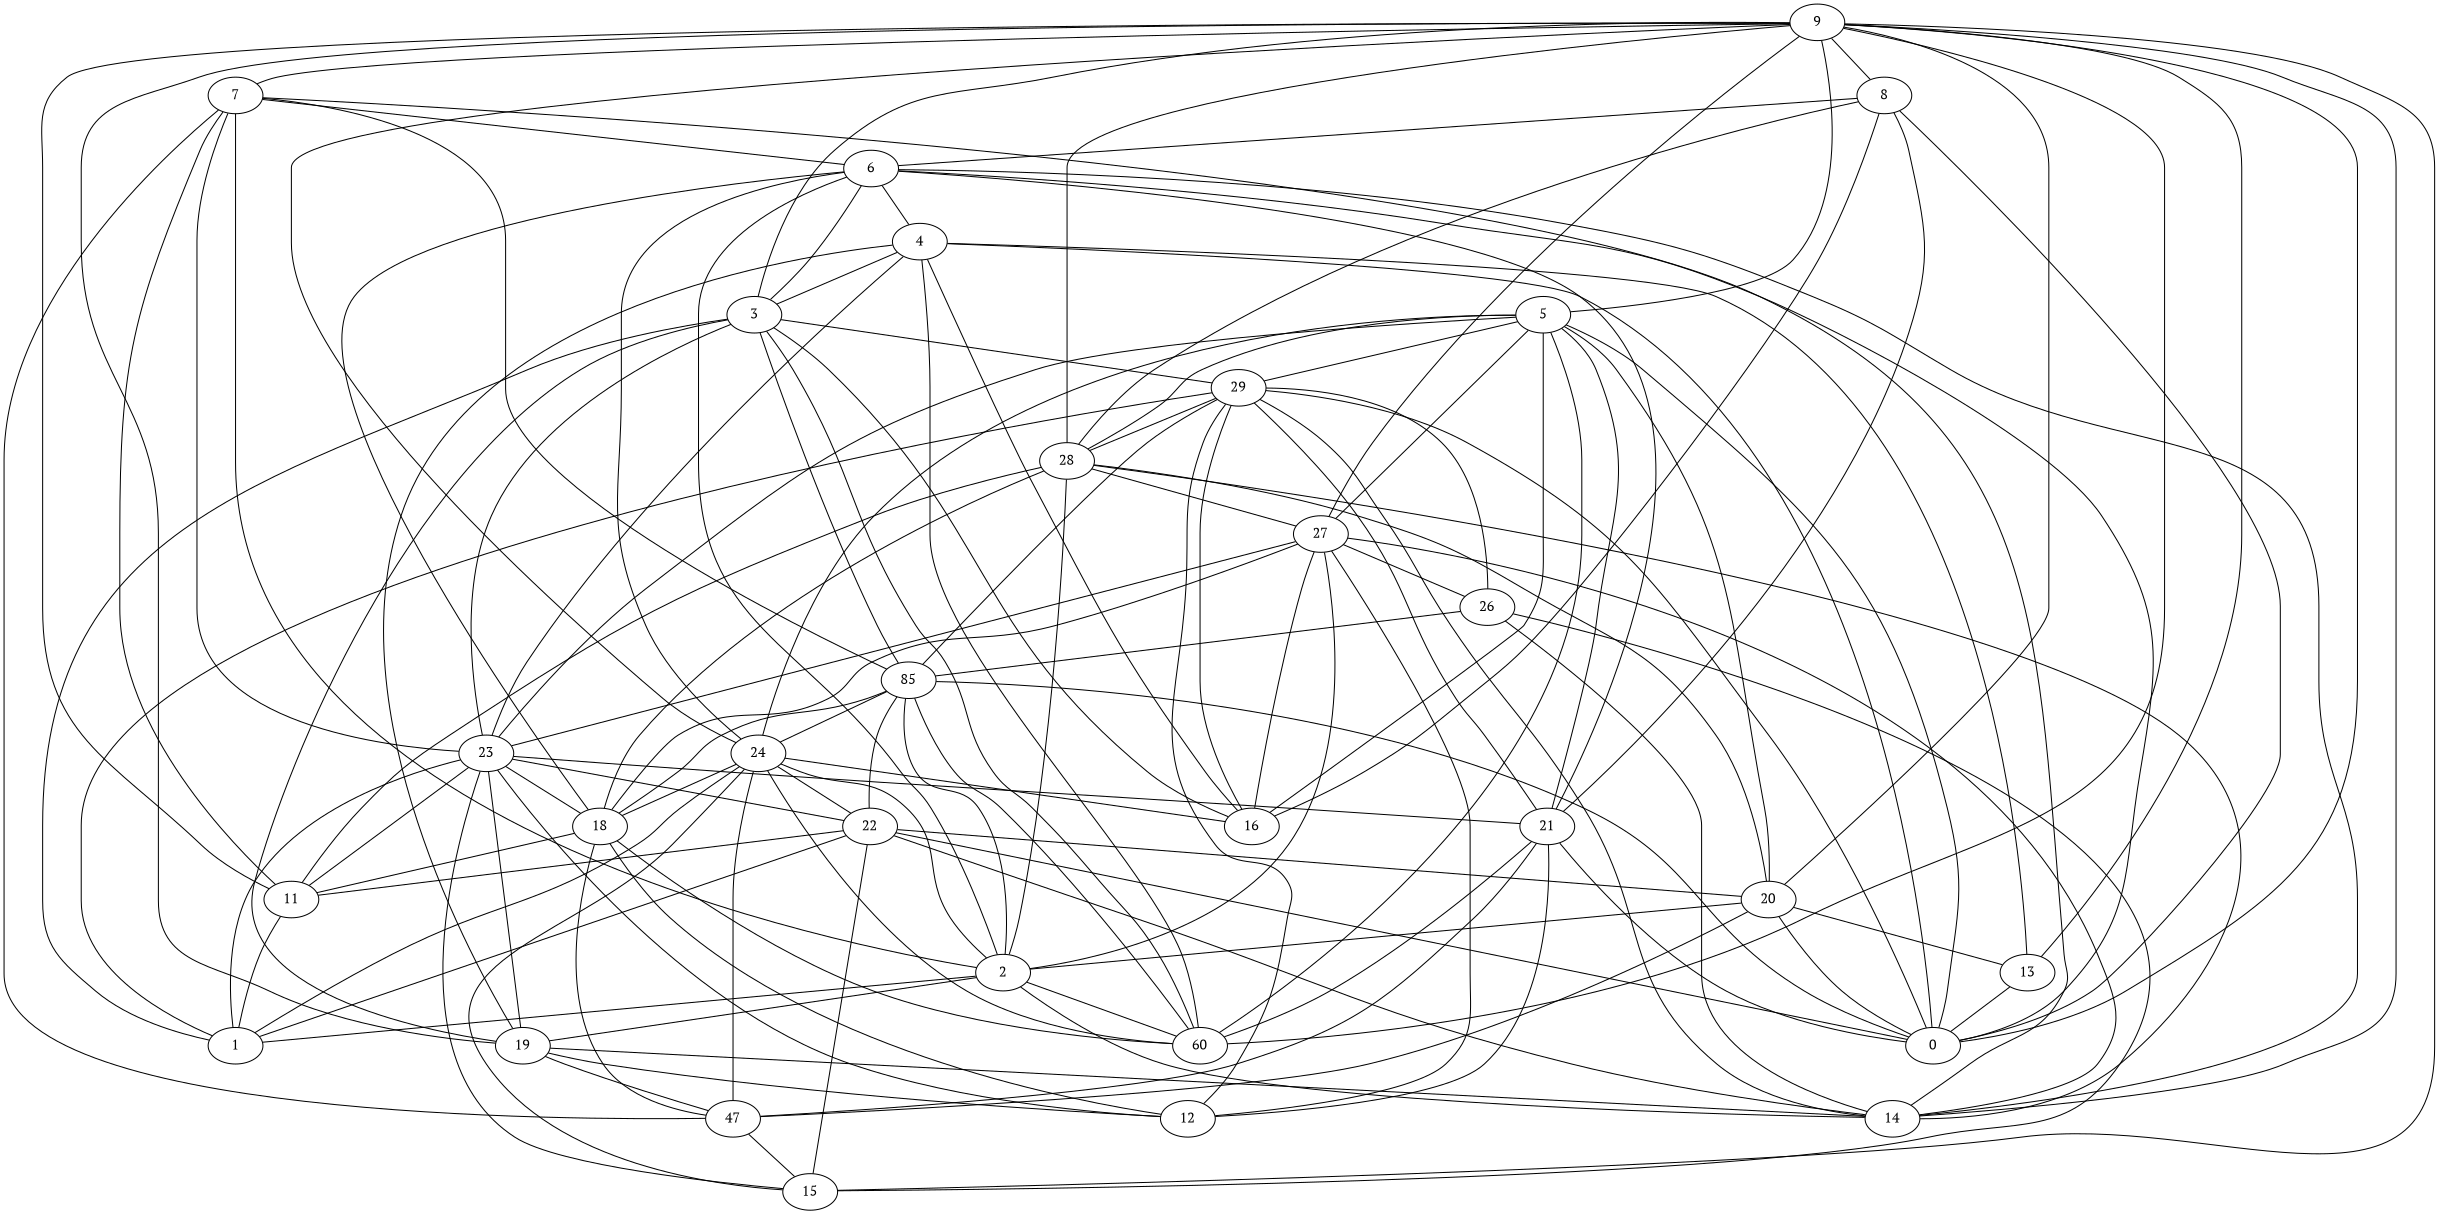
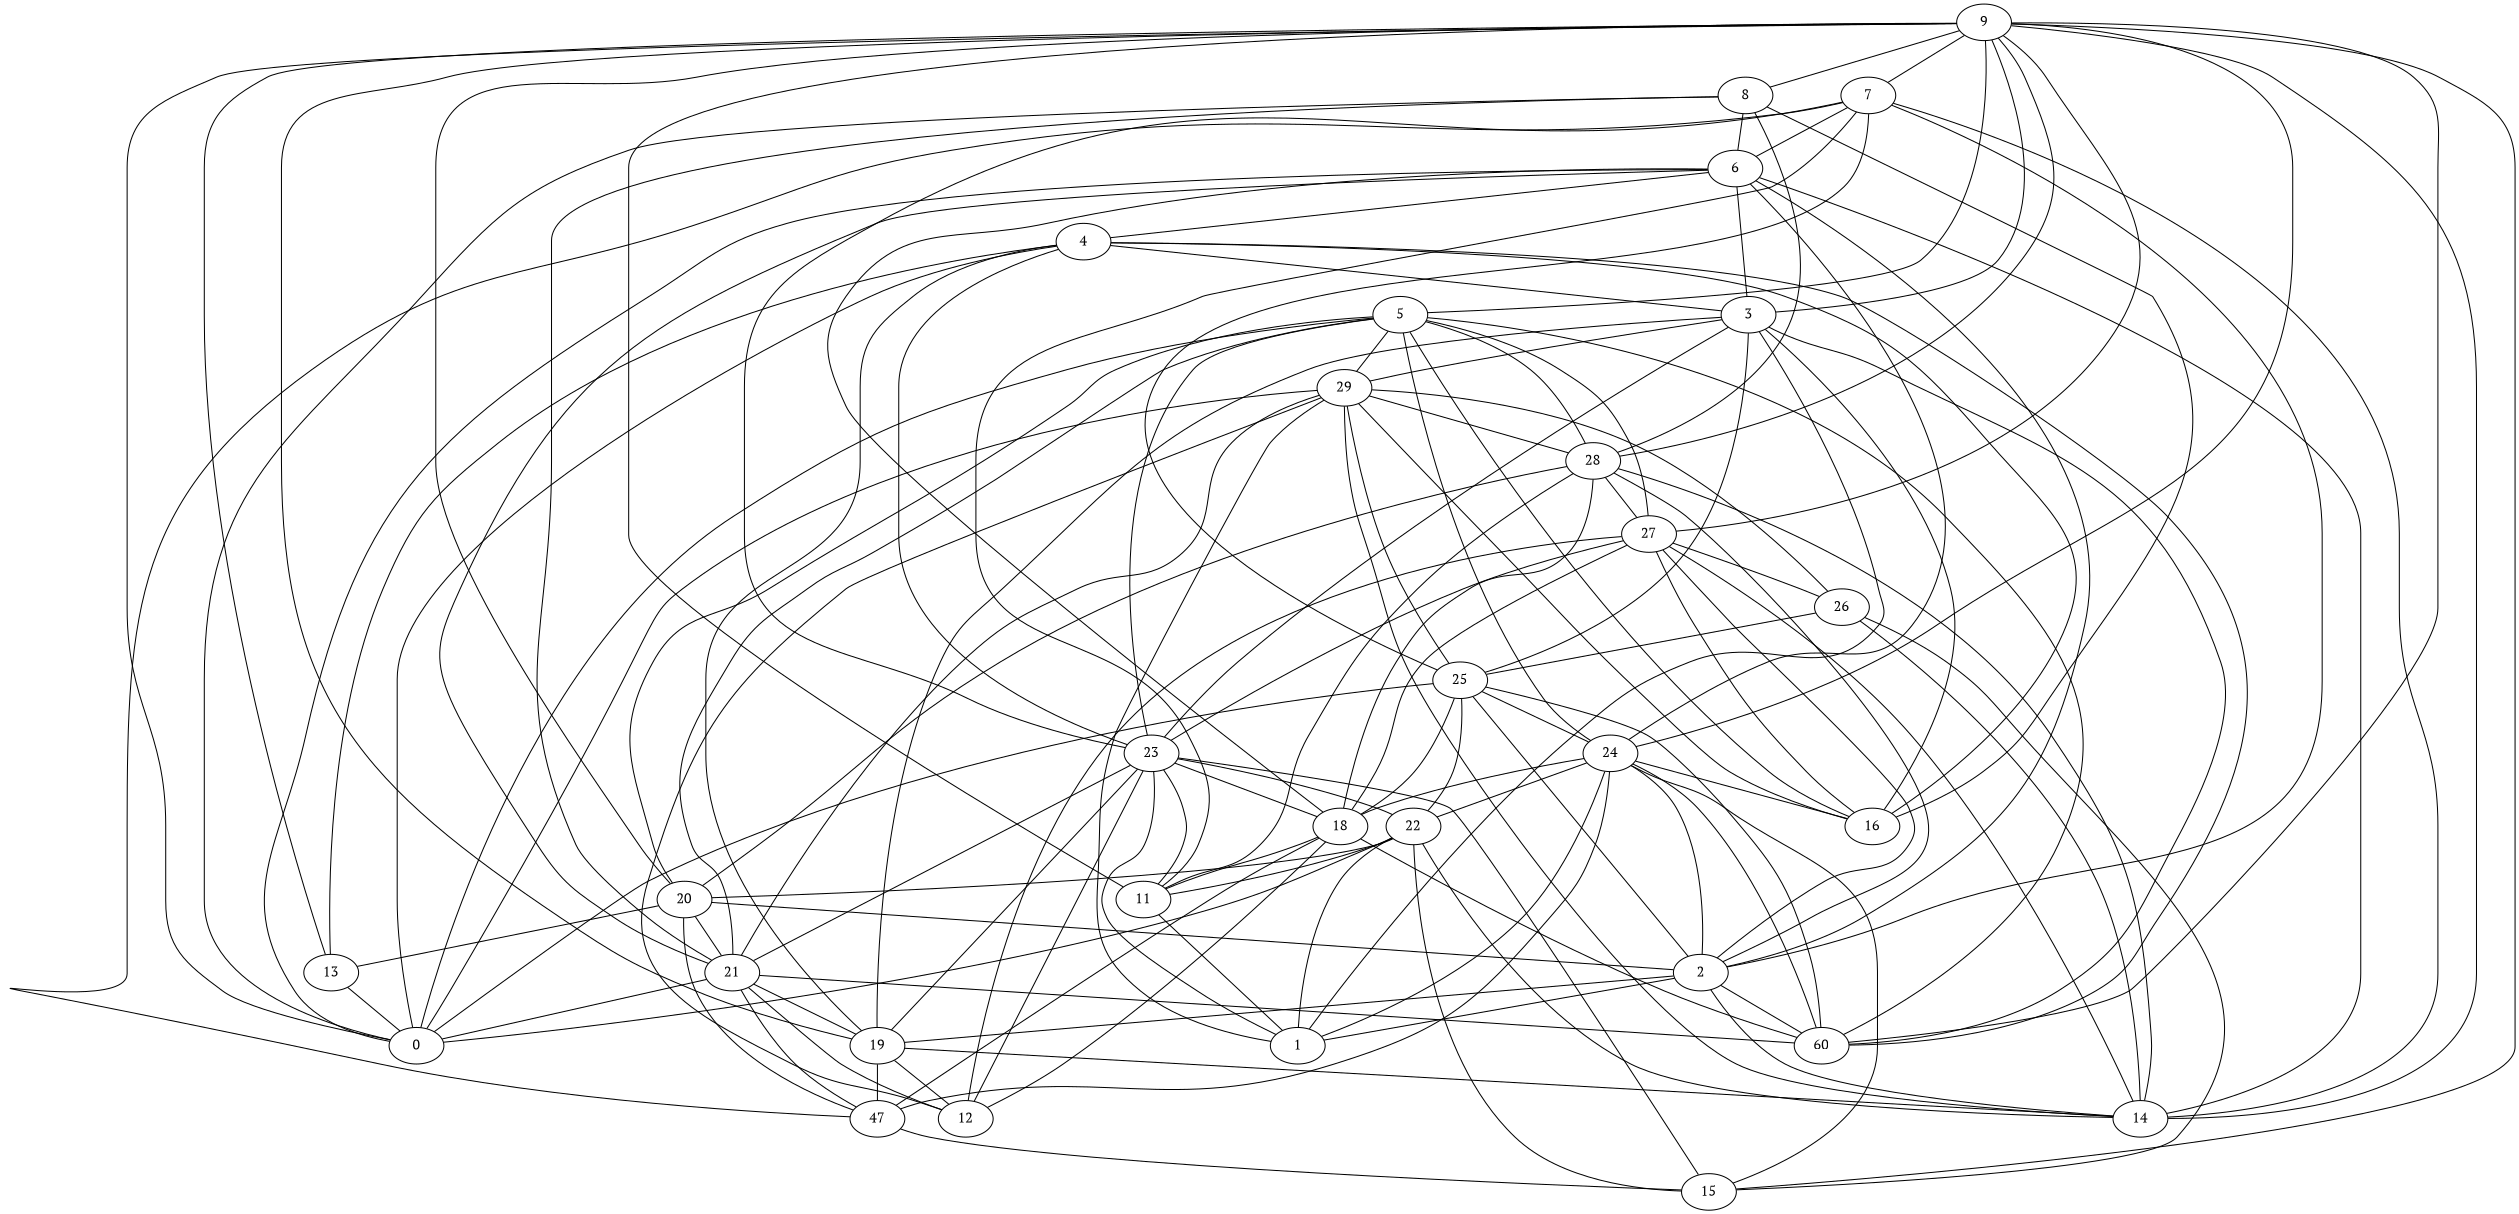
node "85": label "85" -> "25"
edge "20" -- "0": now "20" -- "21"
edge "21" -- "19": added
